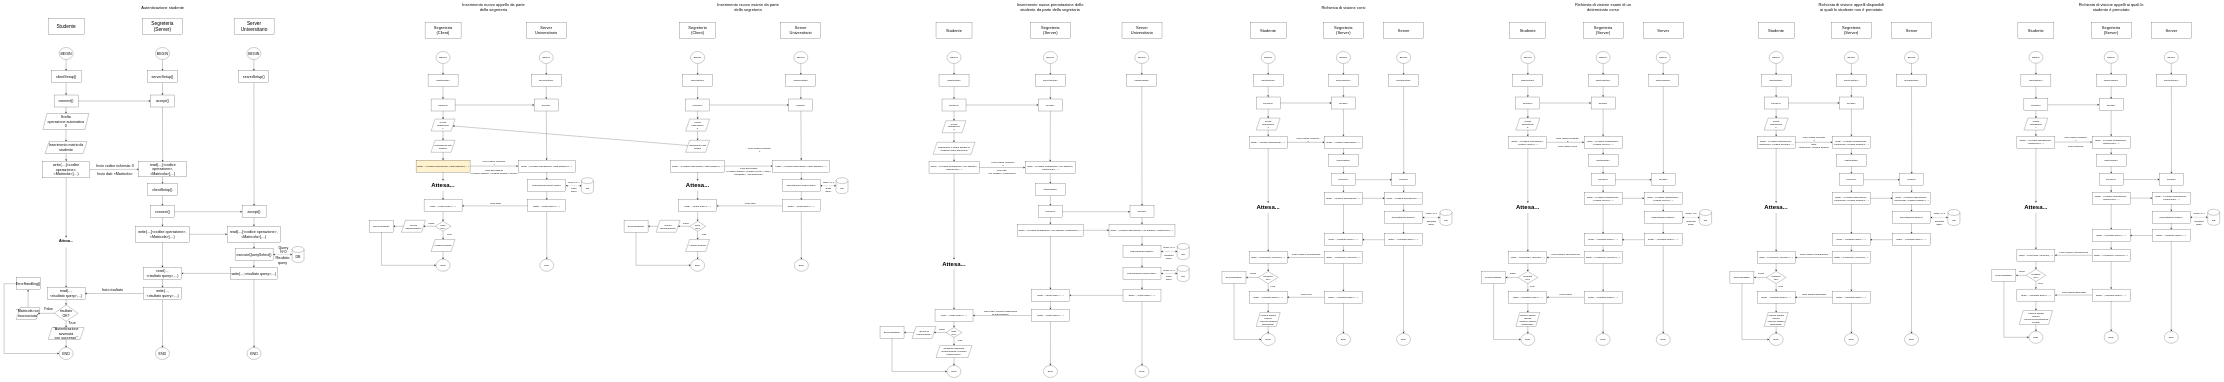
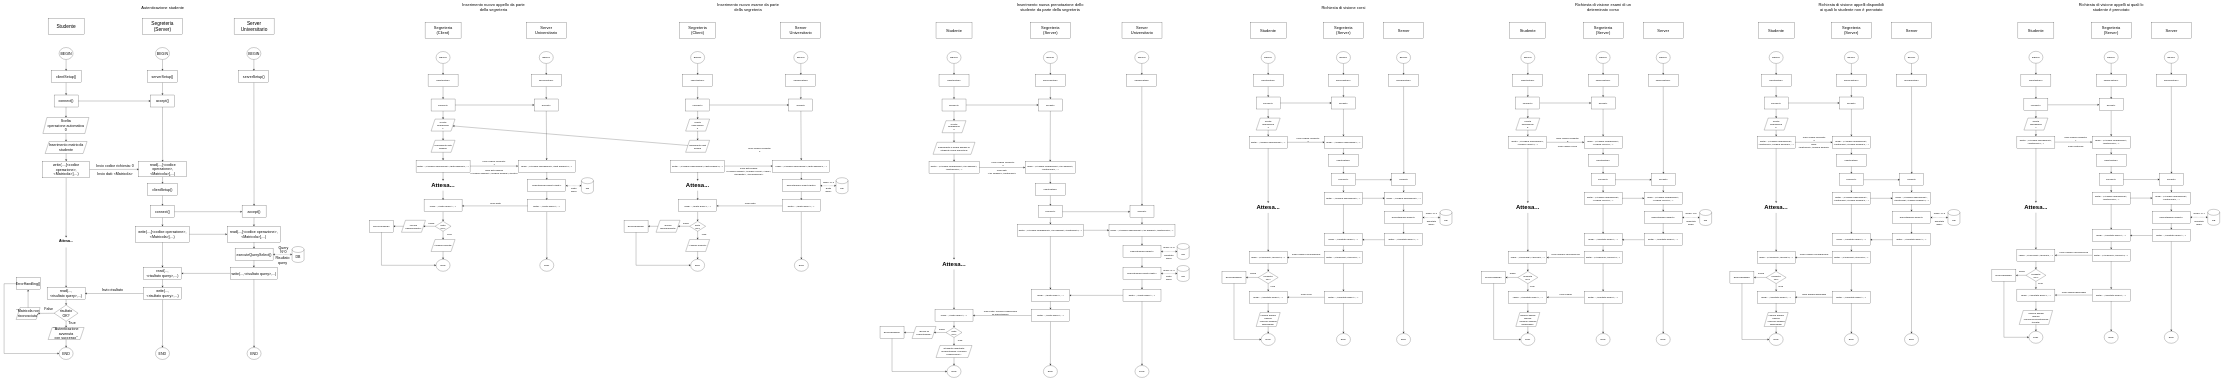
node "Sceltaoperazione automatica0": moved (66, 121) -> (66, 125)
node "write(...,[<codice operazione>,<dati appello>],...)": fillcolor #fff2cc -> #ffffff
node "Query N°1": removed
